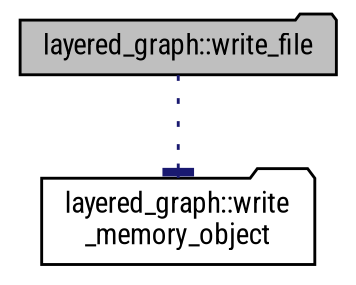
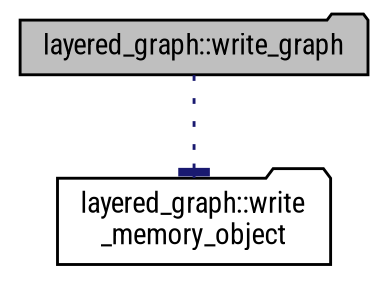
node "layered_graph::write_file": label "layered_graph::write_file" -> "layered_graph::write_graph"
